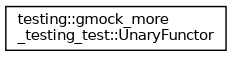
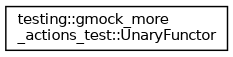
node "testing::gmock_more _testing_test::UnaryFunctor": label "testing::gmock_more _testing_test::UnaryFunctor" -> "testing::gmock_more _actions_test::UnaryFunctor"
